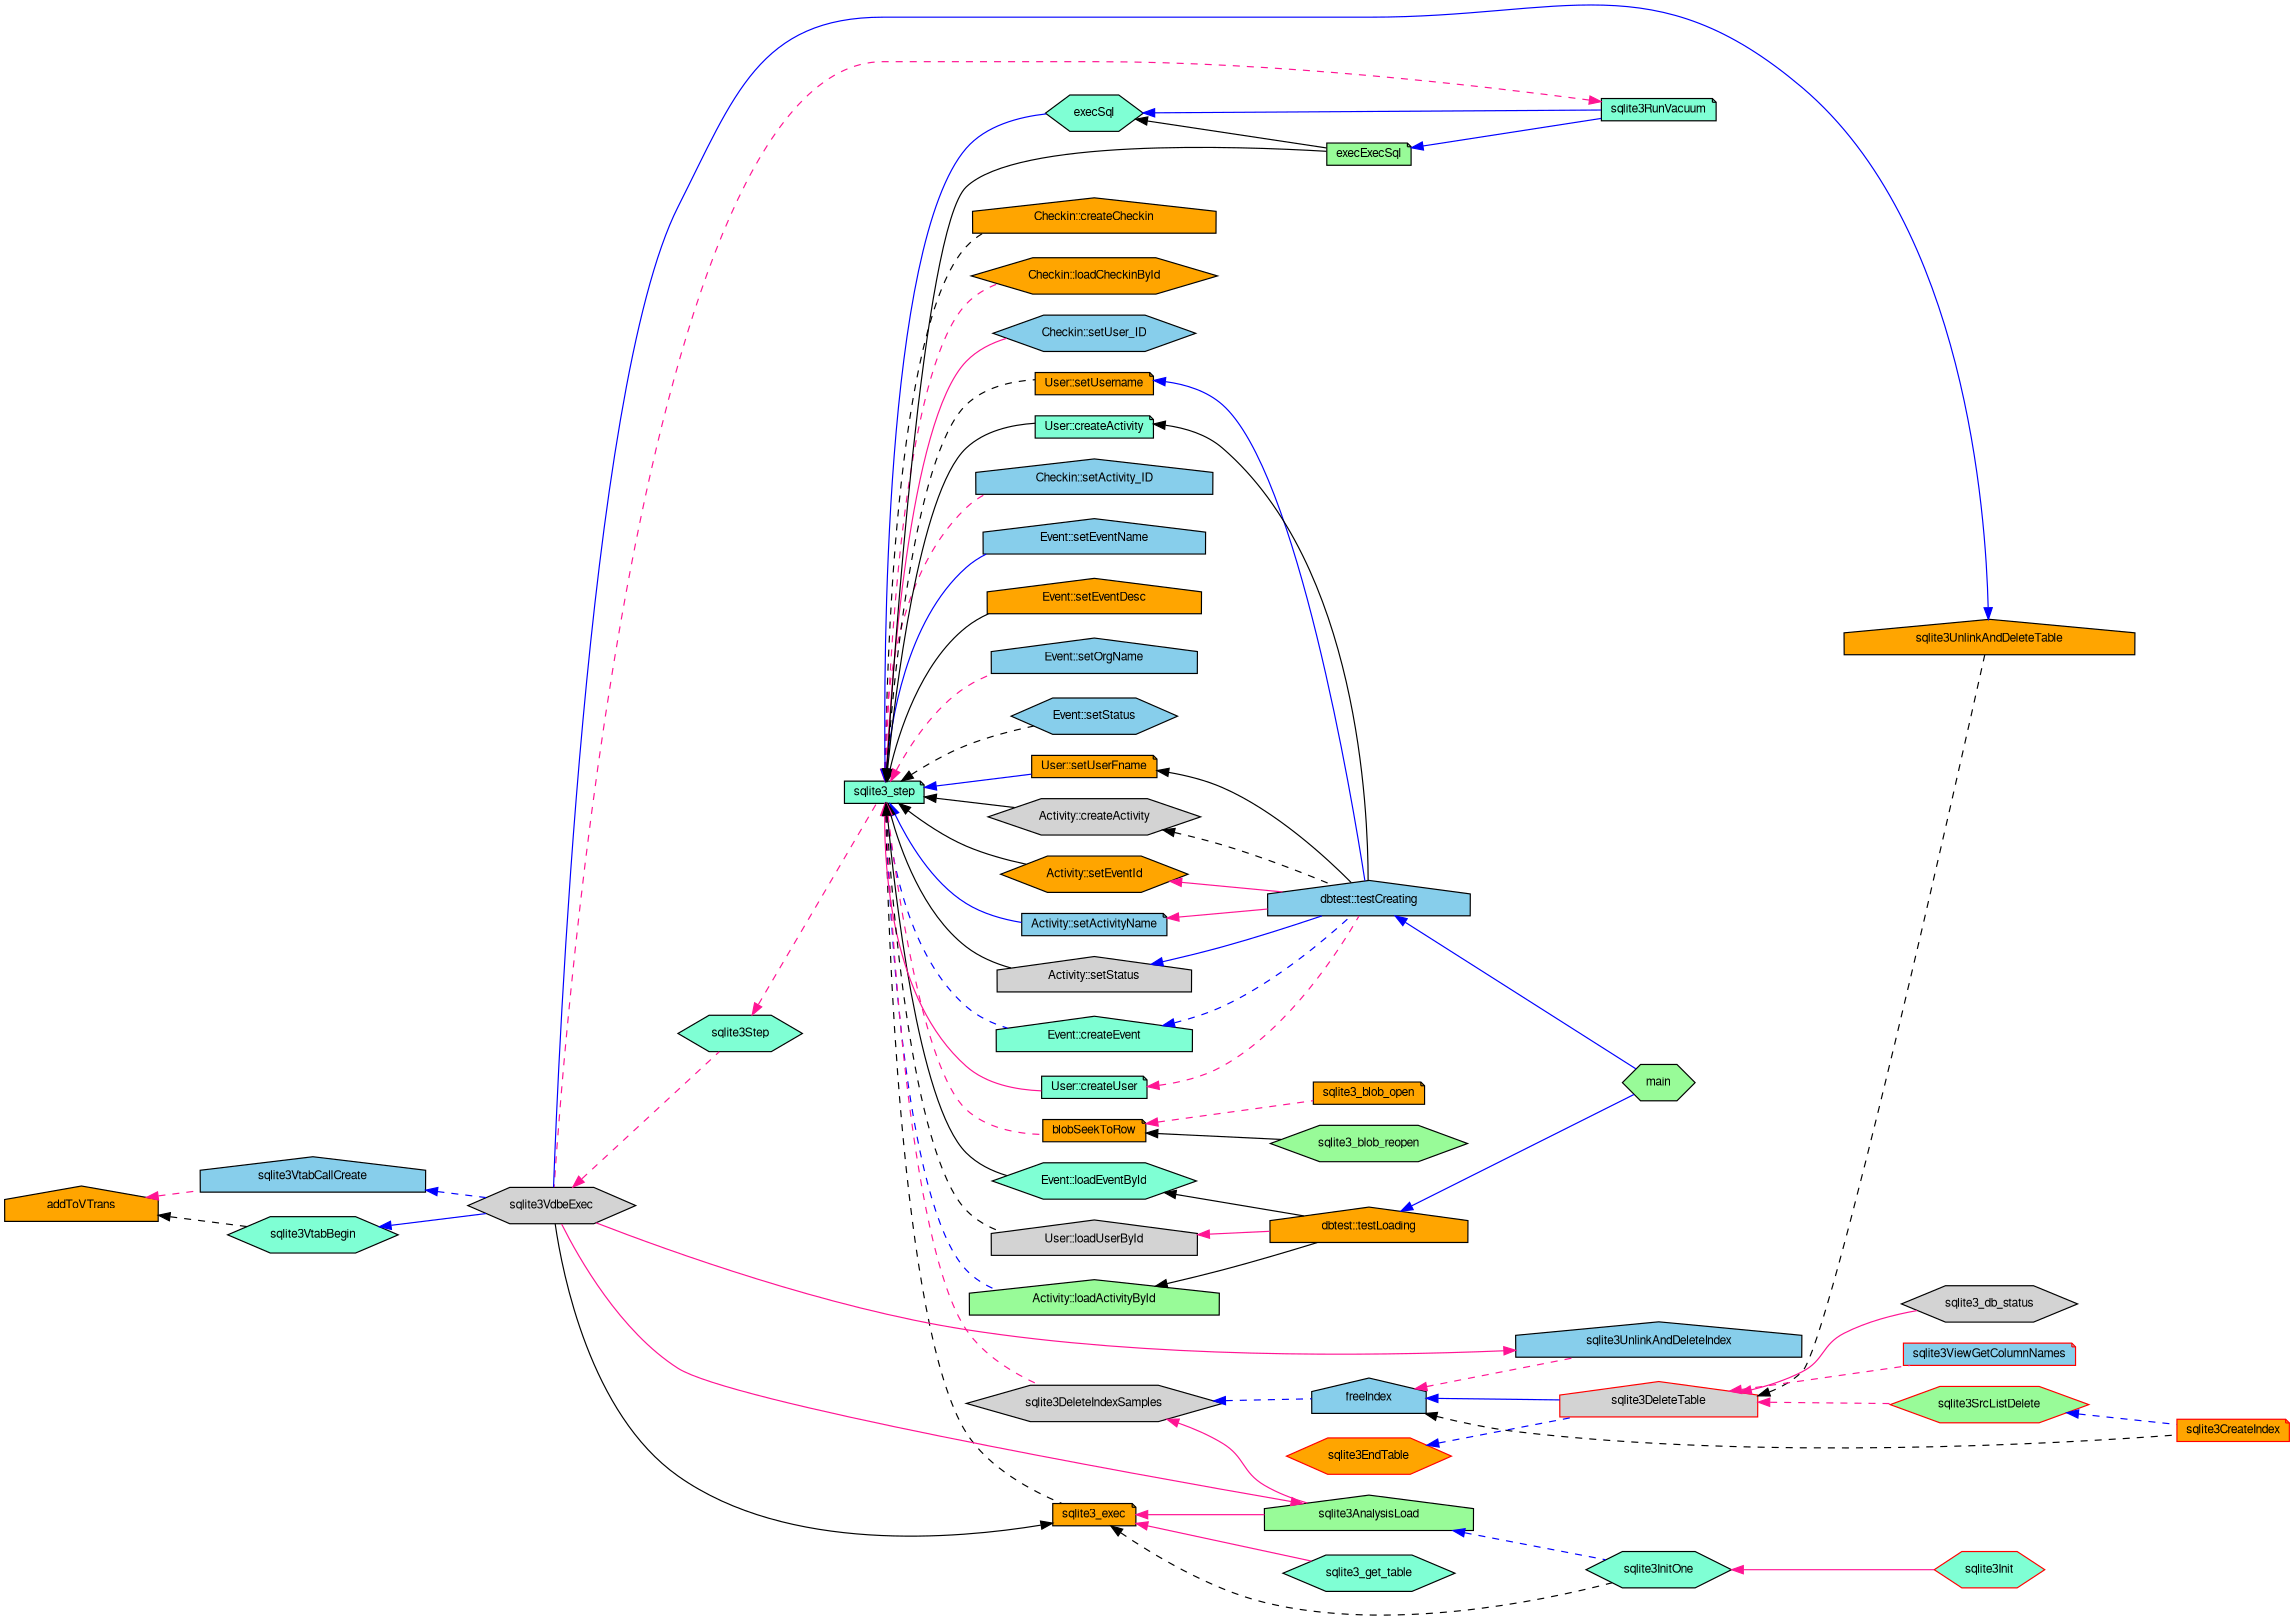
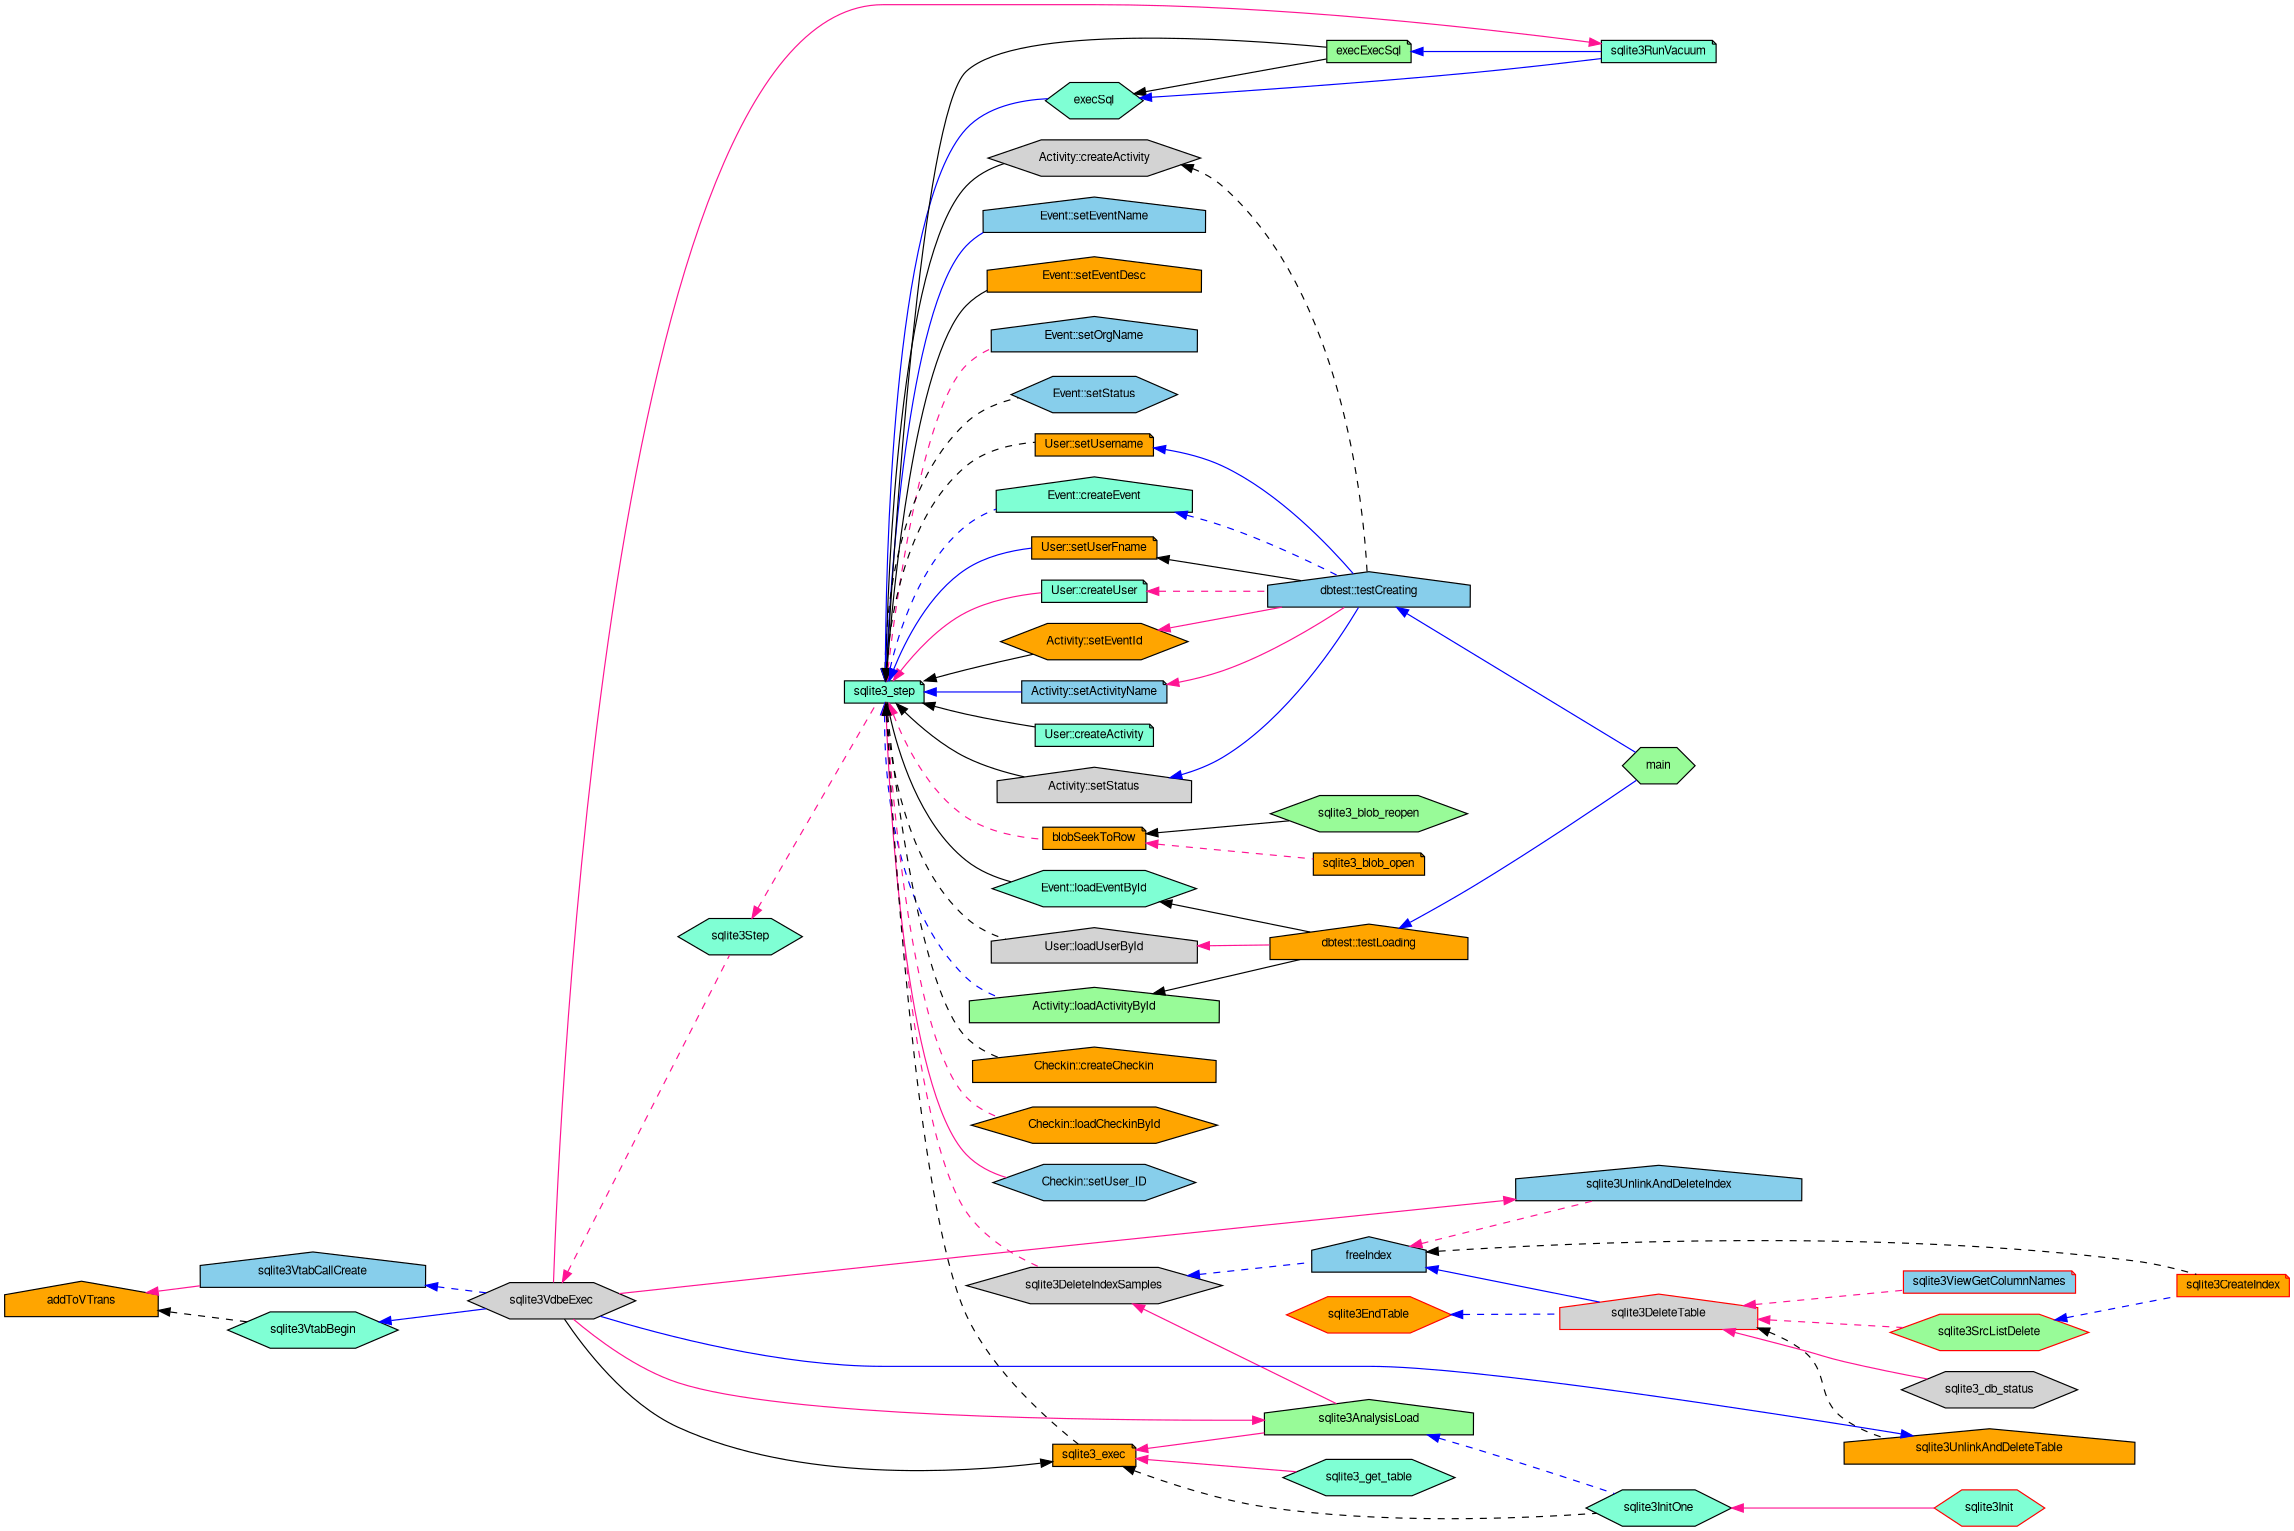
edge "sqlite3VdbeExec" -> "sqlite3RunVacuum": style dashed -> solid
node "Checkin::setActivity_ID": removed
edge "dbtest::testCreating" -> "User::createActivity": removed
edge "sqlite3VtabCallCreate" -> "addToVTrans": style dashed -> solid
